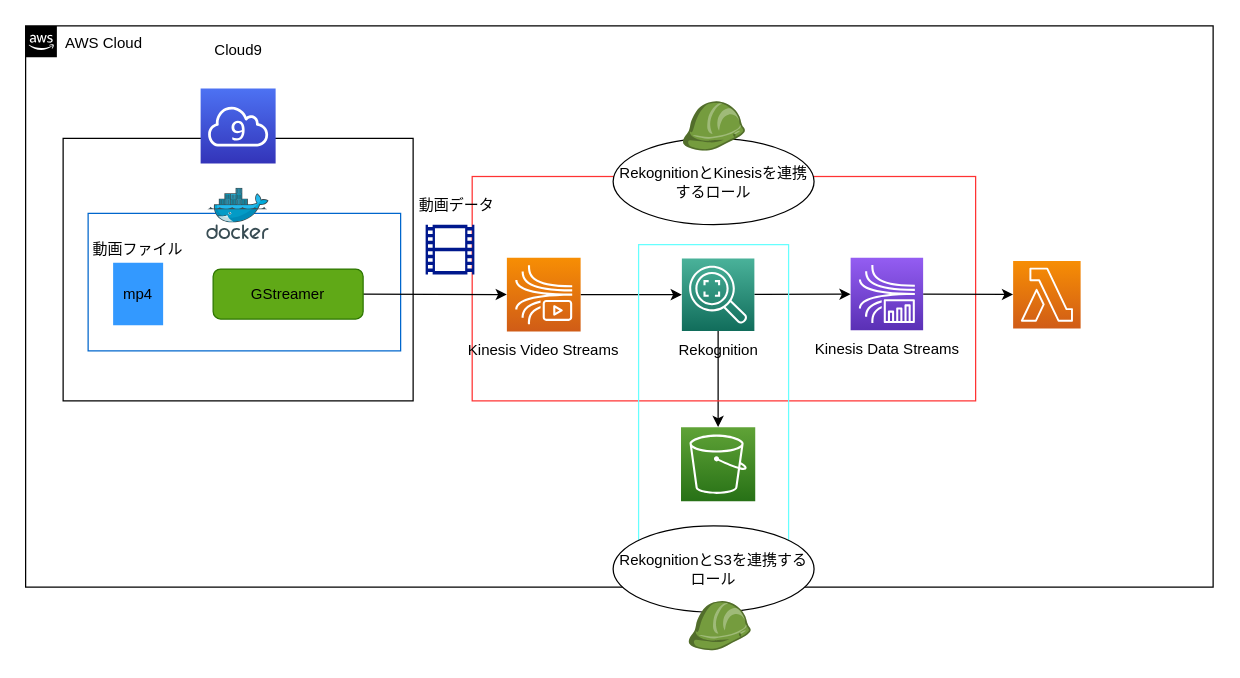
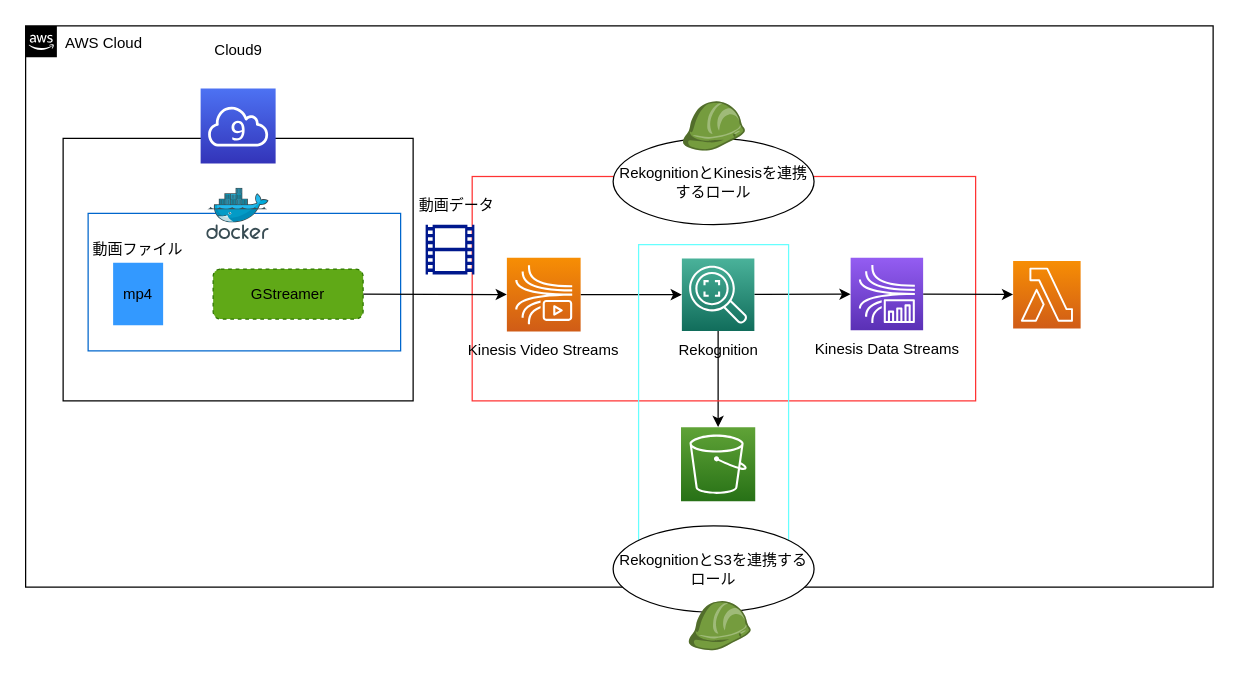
node "GStreamer": style solid -> dashed
